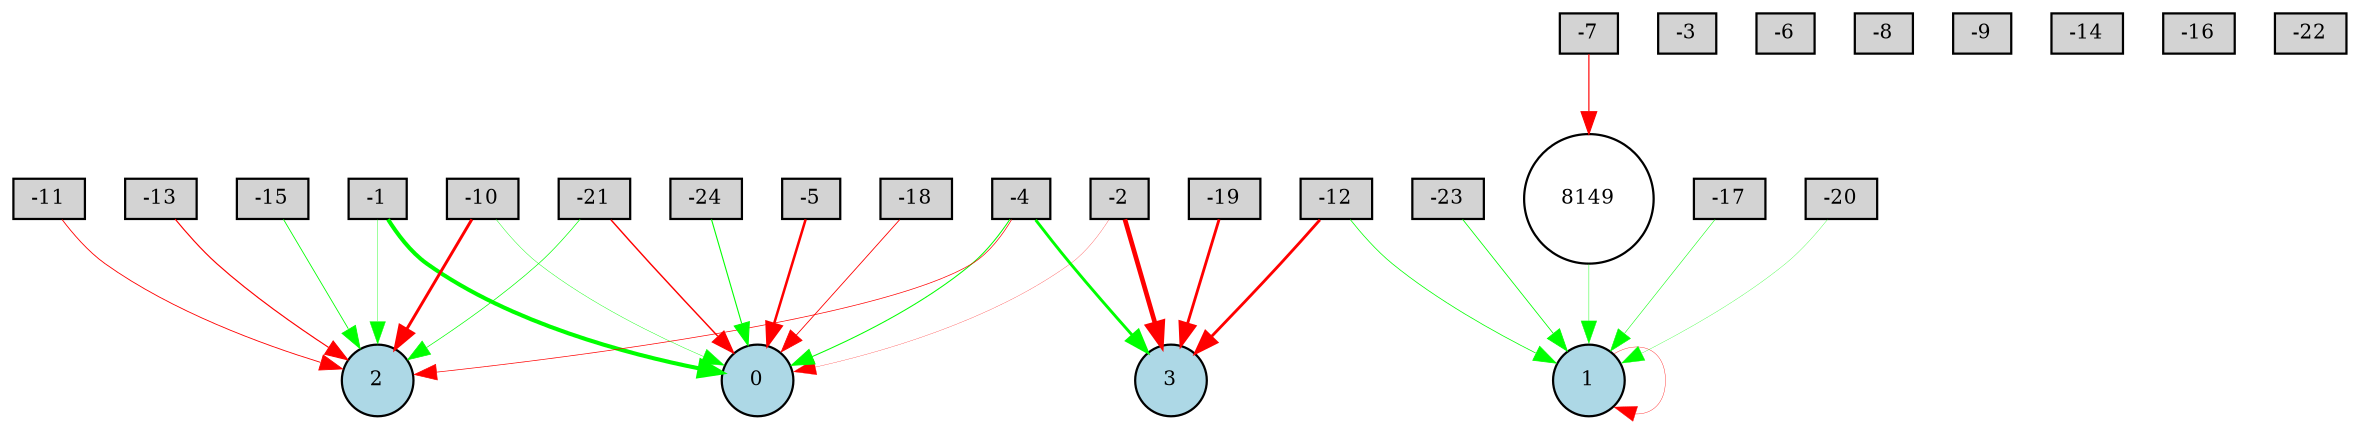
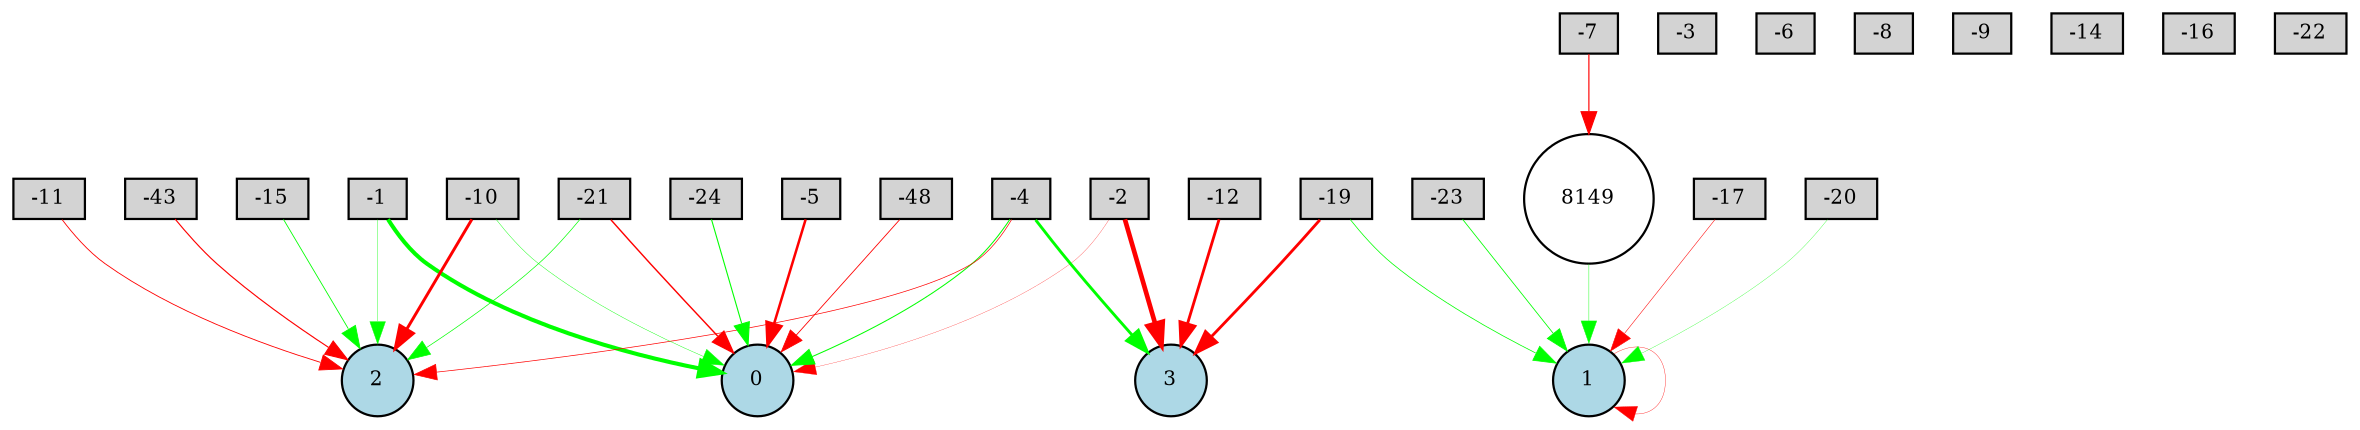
node "-13": label "-13" -> "-43"
node "-18": label "-18" -> "-48"
edge "-17" -> "1": color green -> red
edge "-12" -> "1": now "-19" -> "1"
